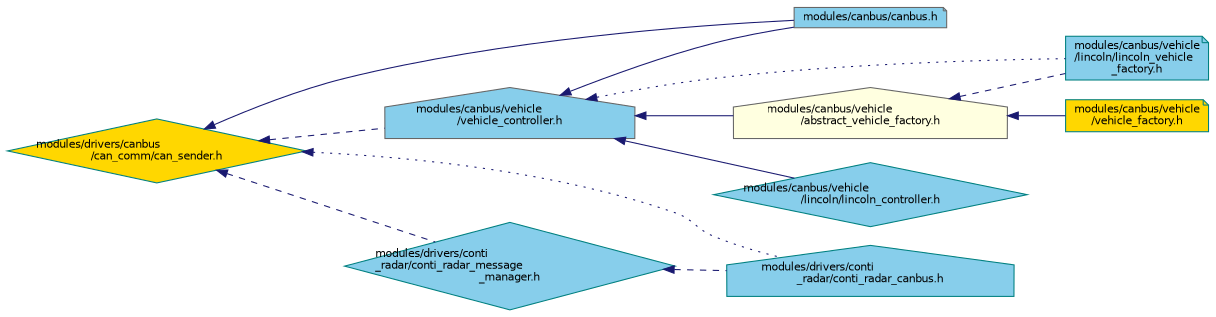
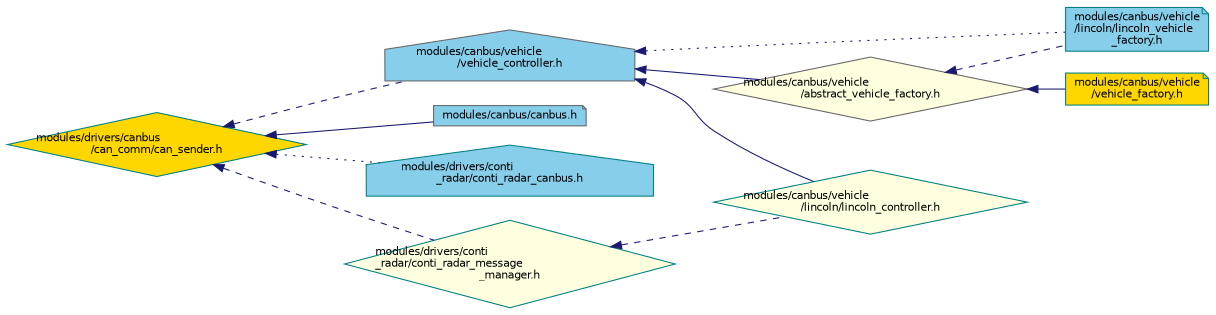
edge "modules/canbus/canbus.h" -> "modules/canbus/vehicle /vehicle_controller.h": removed
node "modules/canbus/vehicle /abstract_vehicle_factory.h": shape house -> diamond
node "modules/canbus/vehicle /lincoln/lincoln_controller.h": fillcolor skyblue -> lightyellow
node "modules/drivers/conti _radar/conti_radar_message _manager.h": fillcolor skyblue -> lightyellow
edge "modules/drivers/conti _radar/conti_radar_canbus.h" -> "modules/drivers/conti _radar/conti_radar_message _manager.h": now "modules/canbus/vehicle /lincoln/lincoln_controller.h" -> "modules/drivers/conti _radar/conti_radar_message _manager.h"
